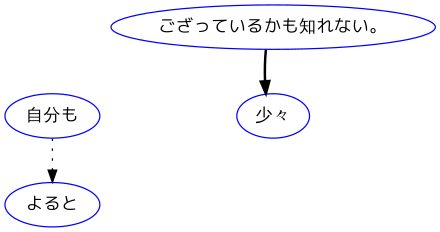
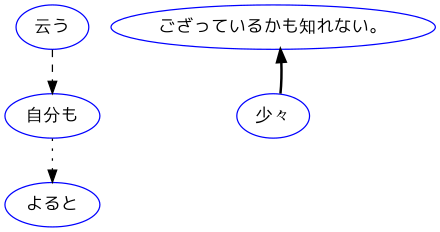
node "云う": added
edge "ござっているかも知れない。" -> "少々": reversed
